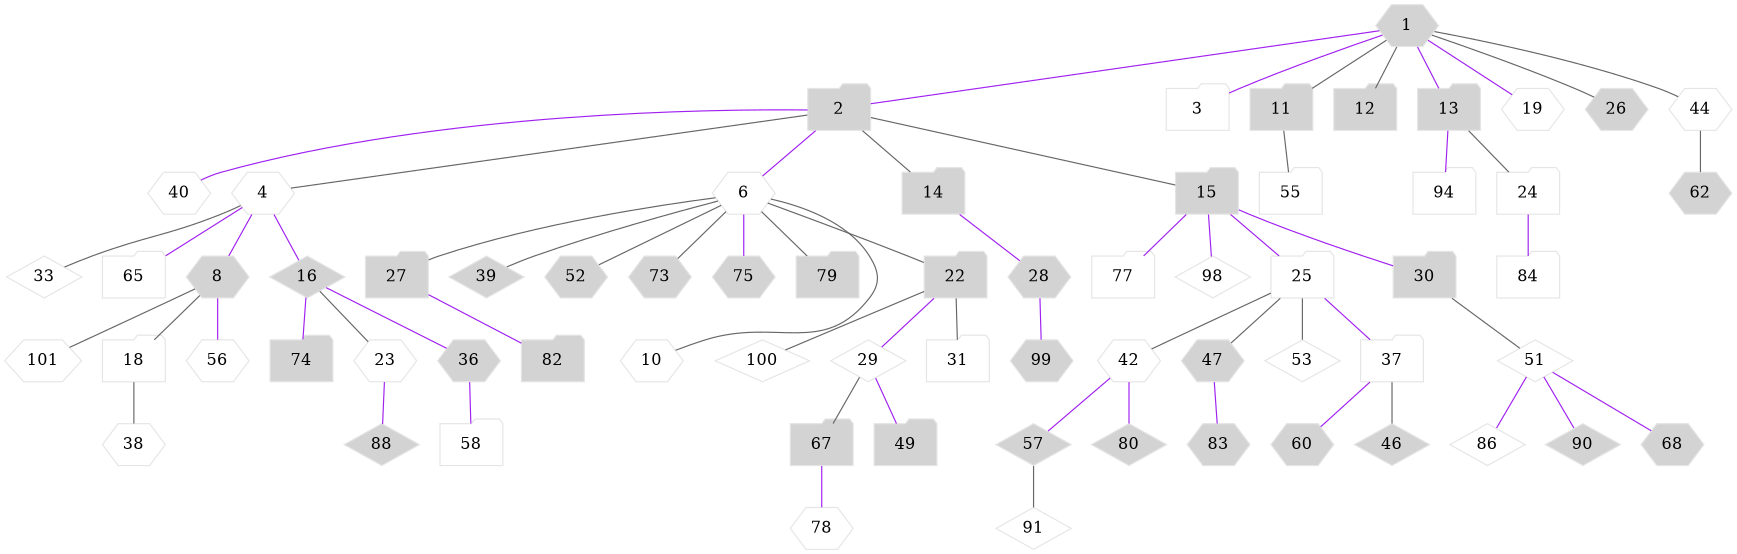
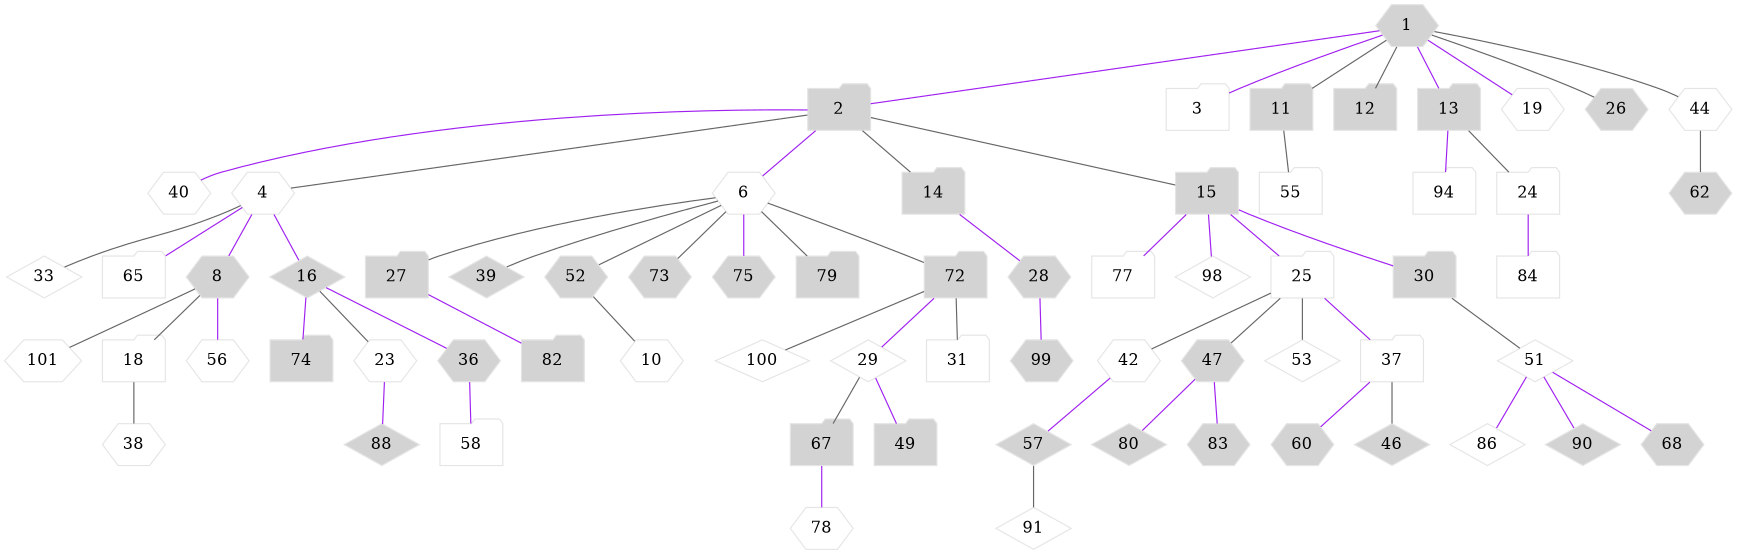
node "22": label "22" -> "72"
edge "6" -- "10": now "52" -- "10"
edge "42" -- "80": now "47" -- "80"
